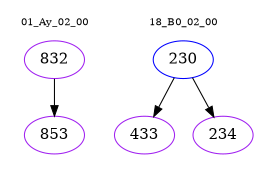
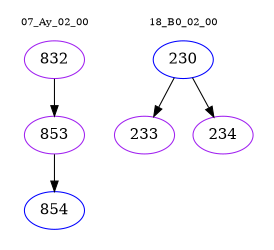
cluster "01_Ay_02_00": label "01_Ay_02_00" -> "07_Ay_02_00"
node "433": label "433" -> "233"
node "854": added
